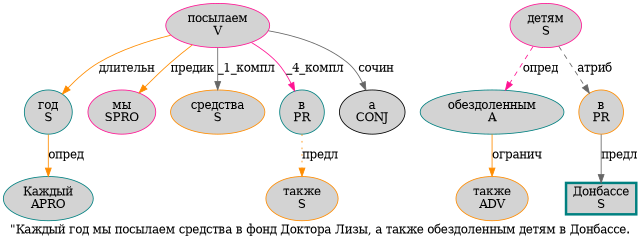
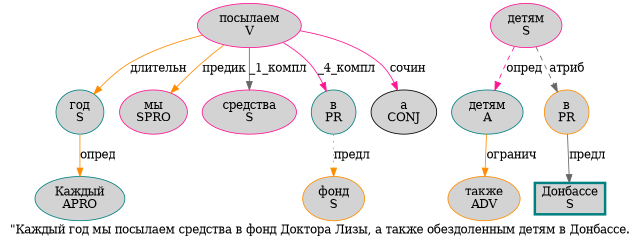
edge "посылаем V" -> "а CONJ": color gray40 -> deeppink
node "средства S": color darkorange -> deeppink
node "обездоленным A": label "обездоленным A" -> "детям A"
node "также S": label "также S" -> "фонд S"
